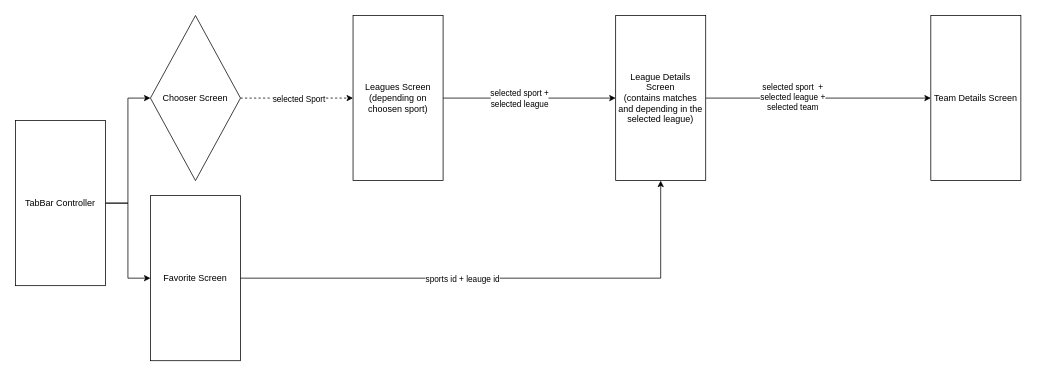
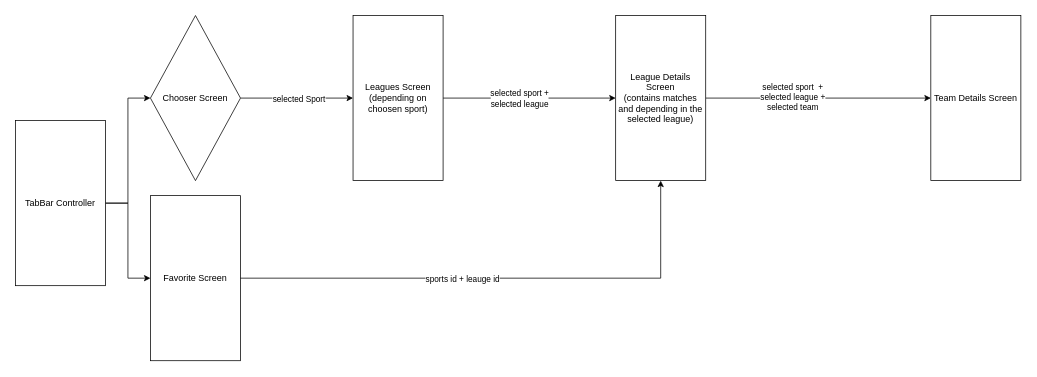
edge "Chooser Screen" -> "Leagues Screen (depending on choosen sport)": style dashed -> solid
